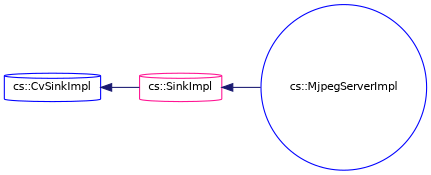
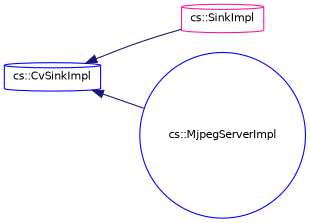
edge "cs::MjpegServerImpl" -> "cs::SinkImpl": now "cs::MjpegServerImpl" -> "cs::CvSinkImpl"
